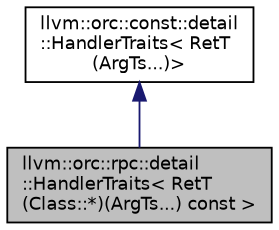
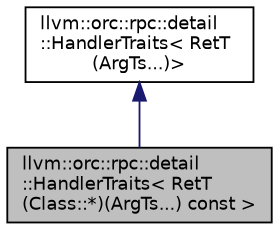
node "llvm::orc::const::detail ::HandlerTraits< RetT (ArgTs...)>": label "llvm::orc::const::detail ::HandlerTraits< RetT (ArgTs...)>" -> "llvm::orc::rpc::detail ::HandlerTraits< RetT (ArgTs...)>"
